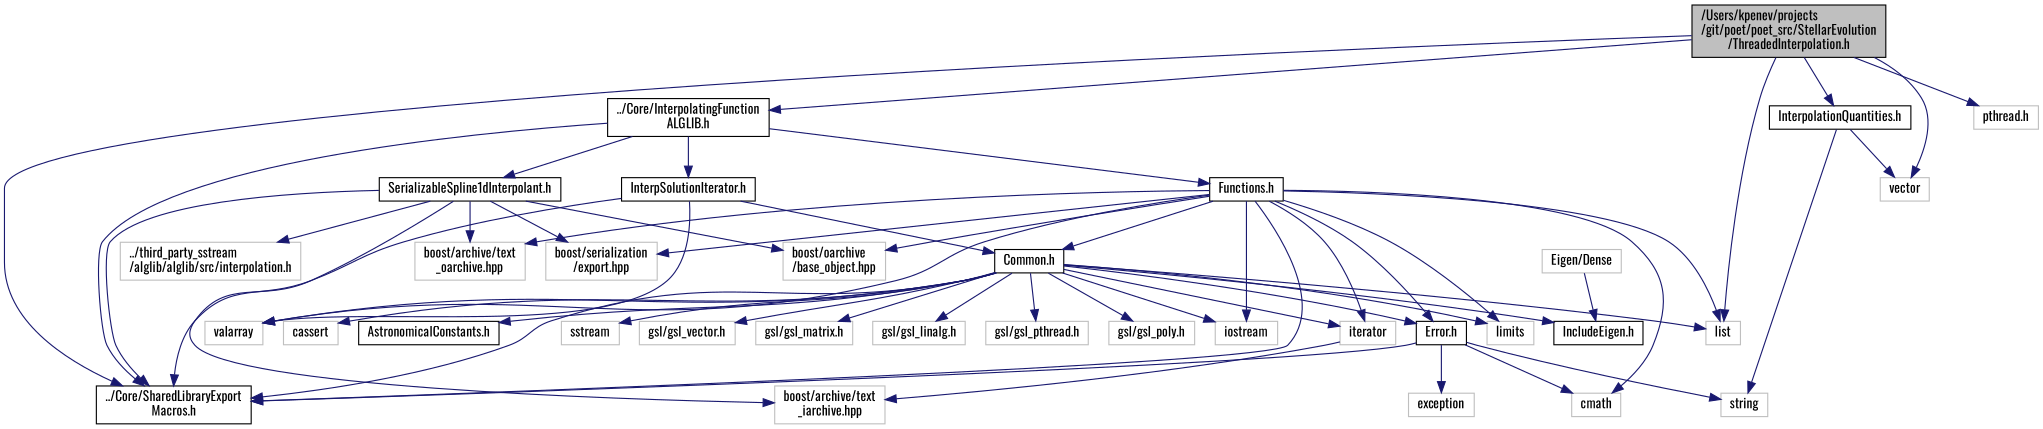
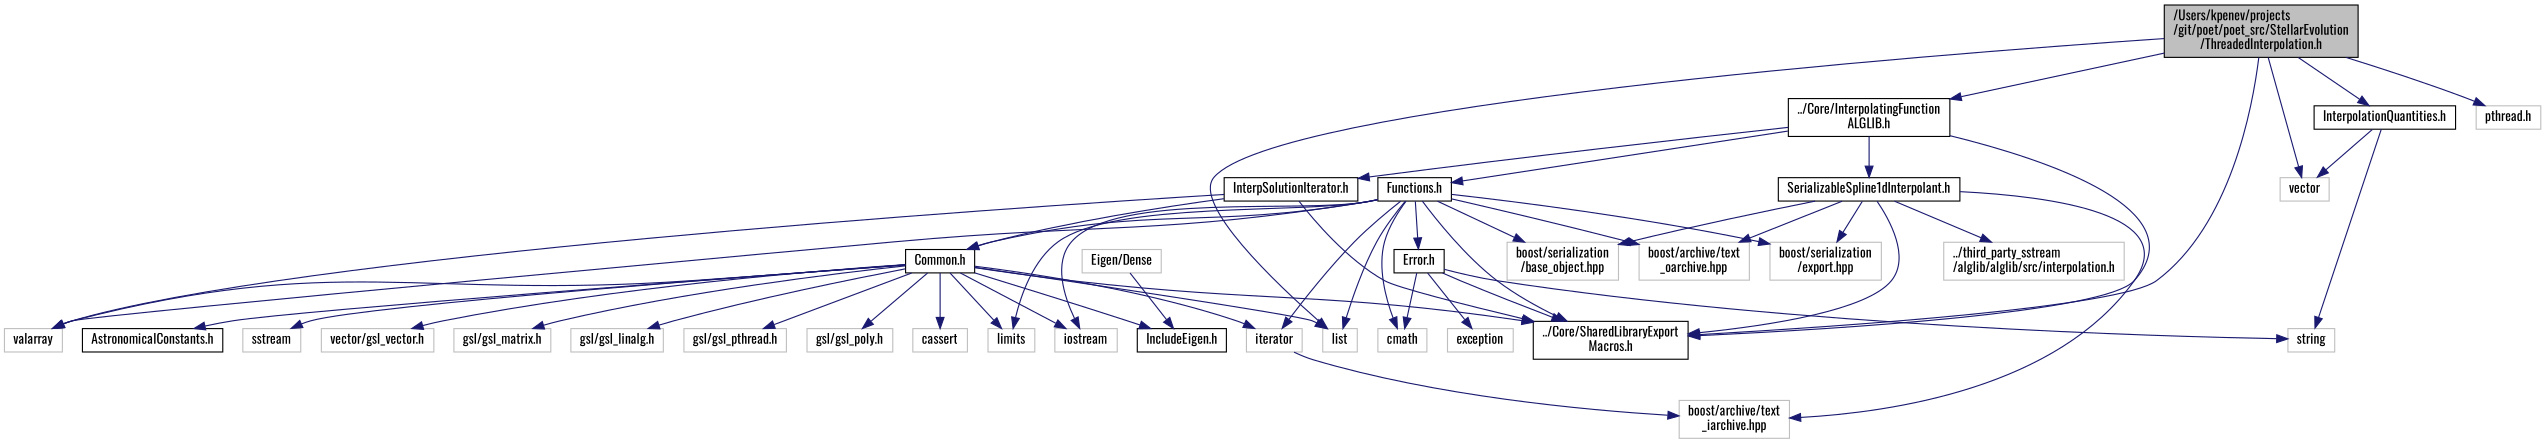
node "boost/oarchive /base_object.hpp": label "boost/oarchive /base_object.hpp" -> "boost/serialization /base_object.hpp"
edge "Common.h" -> "Error.h": removed
node "gsl/gsl_vector.h": label "gsl/gsl_vector.h" -> "vector/gsl_vector.h"
